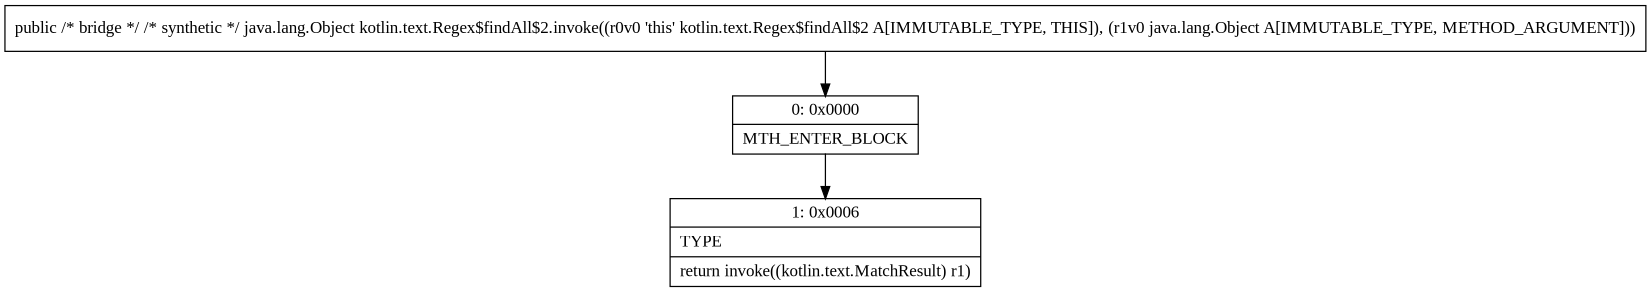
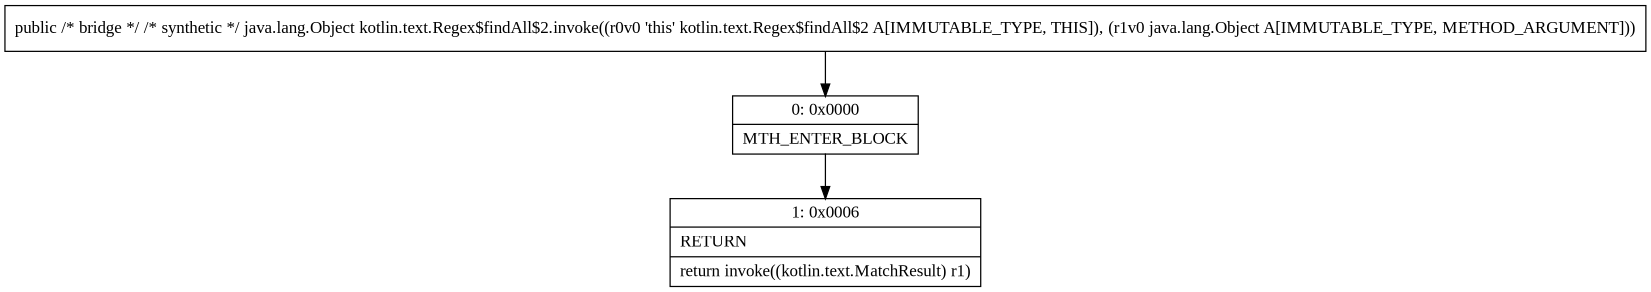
node "1: 0x0006": text "TYPE" -> "RETURN"
